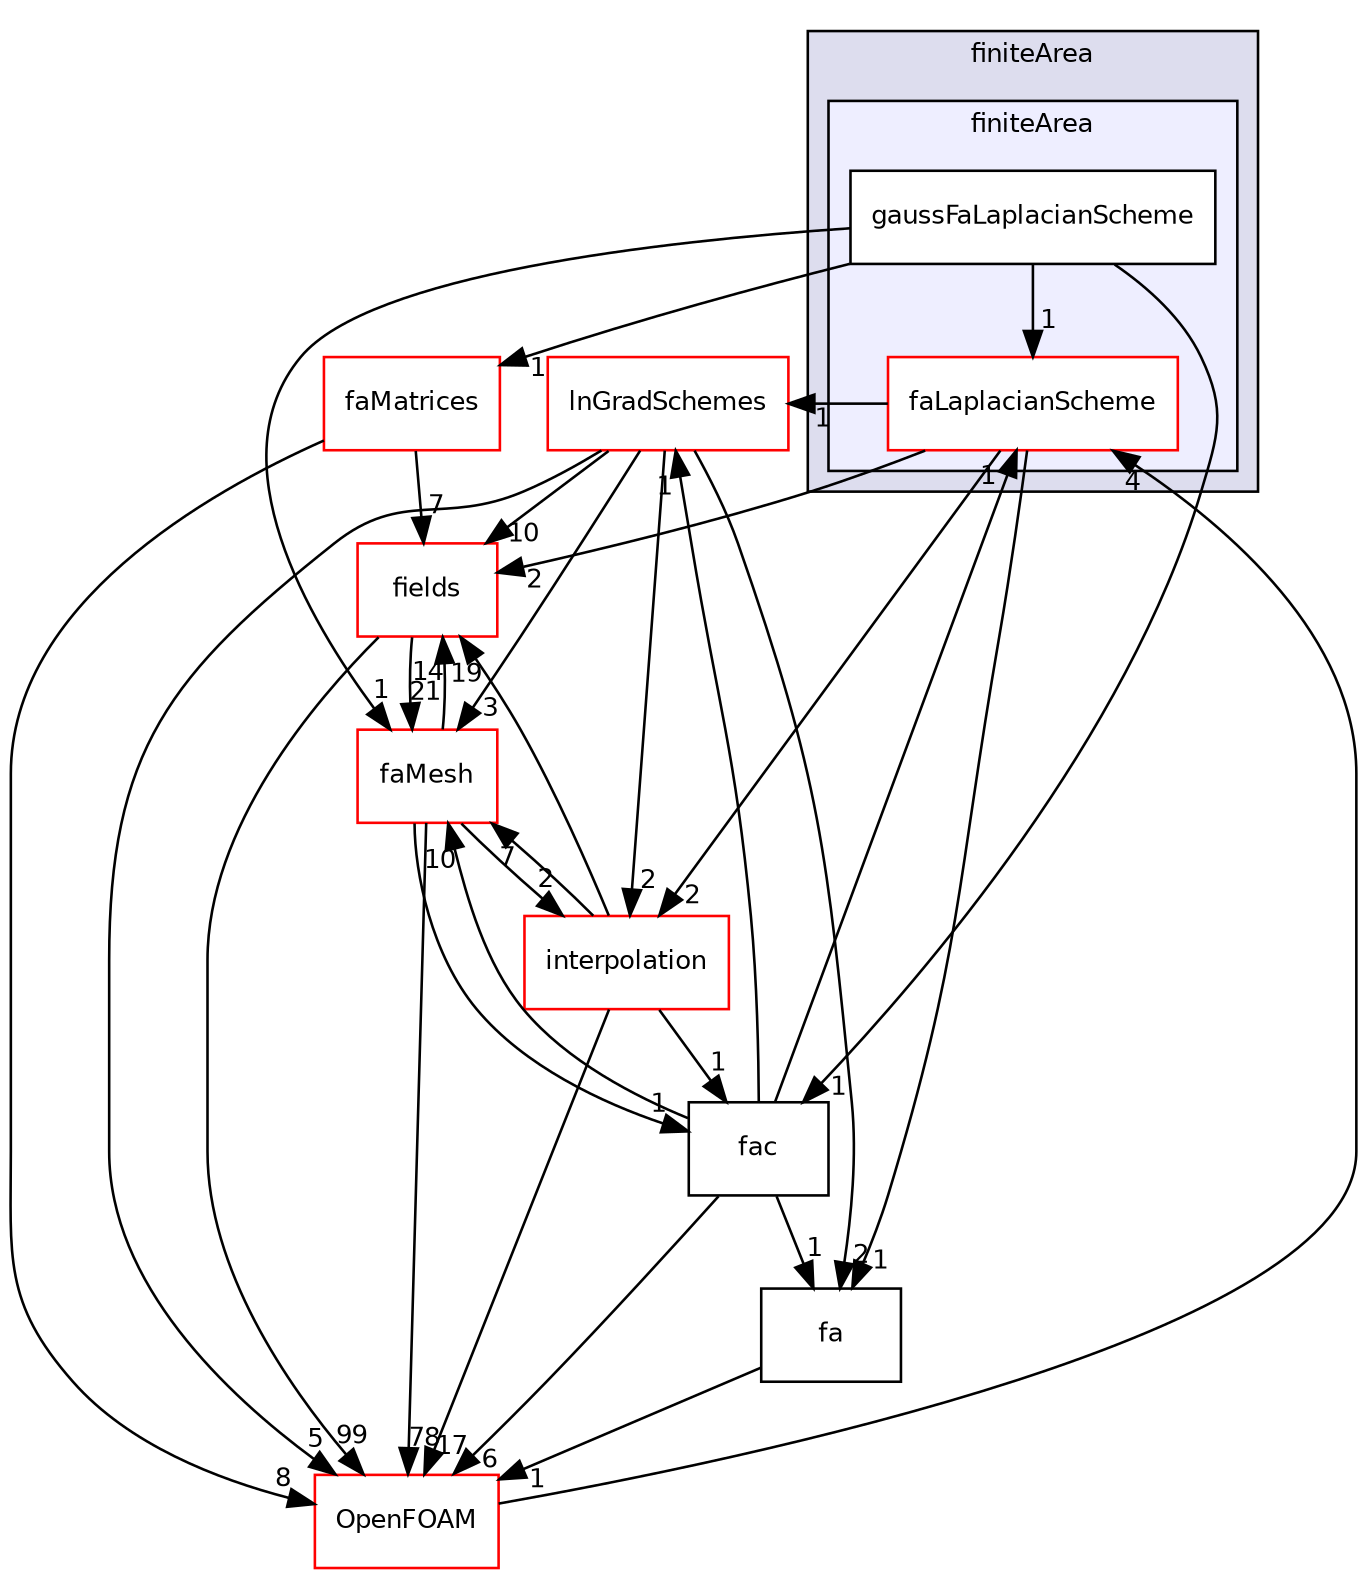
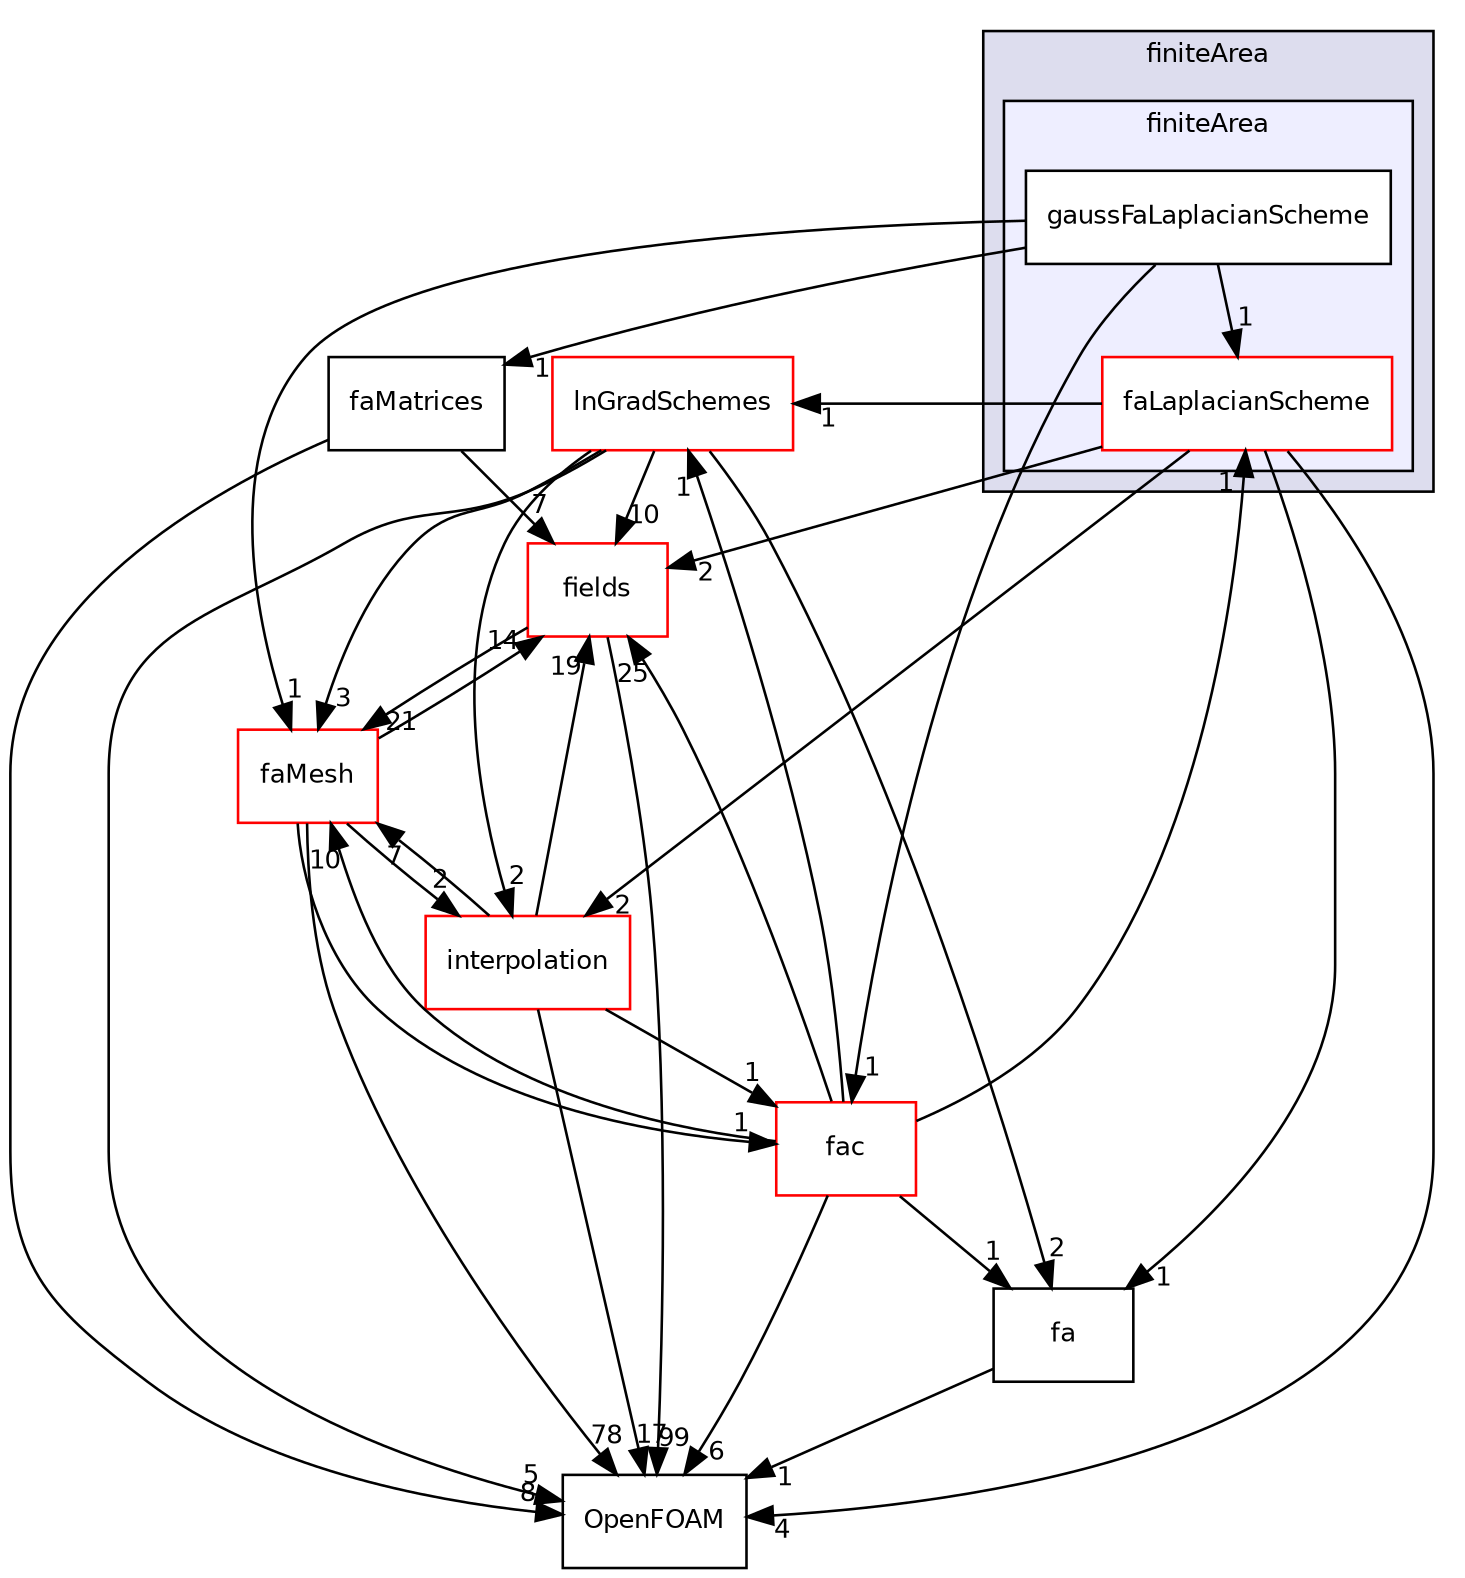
node "faMatrices": color red -> black
edge "fac" -> "fields": added
node "fac": color black -> red
edge "OpenFOAM" -> "faLaplacianScheme": reversed
node "OpenFOAM": color red -> black
